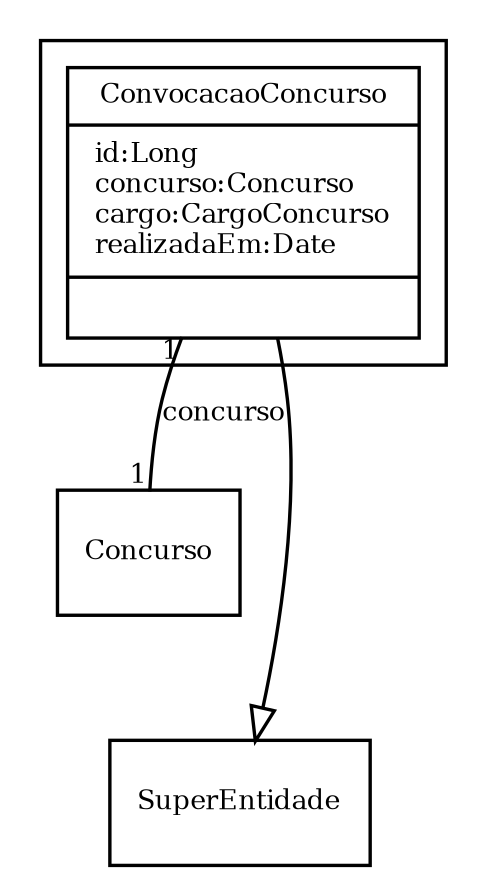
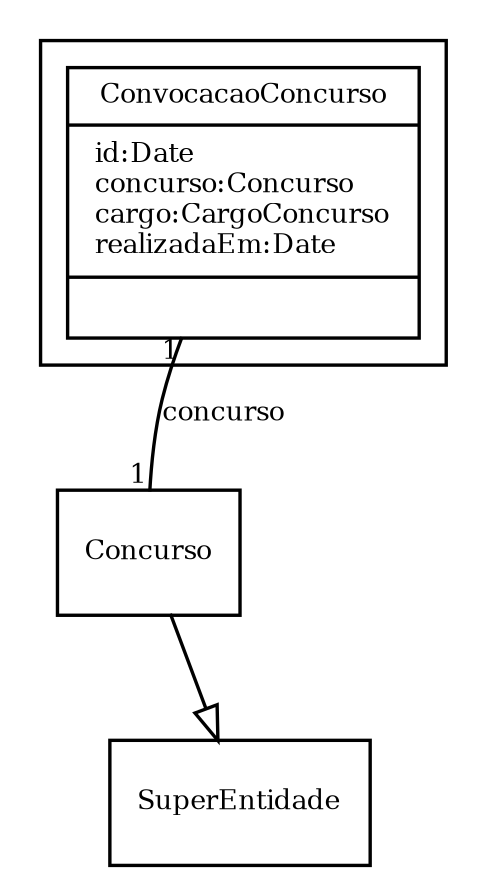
node "ConvocacaoConcurso": text "id:Long" -> "id:Date"
edge "ConvocacaoConcurso" -> "SuperEntidade": now "Concurso" -> "SuperEntidade"
